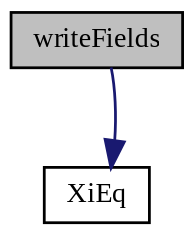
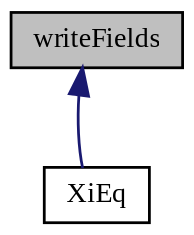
edge "writeFields" -> "XiEq": reversed
